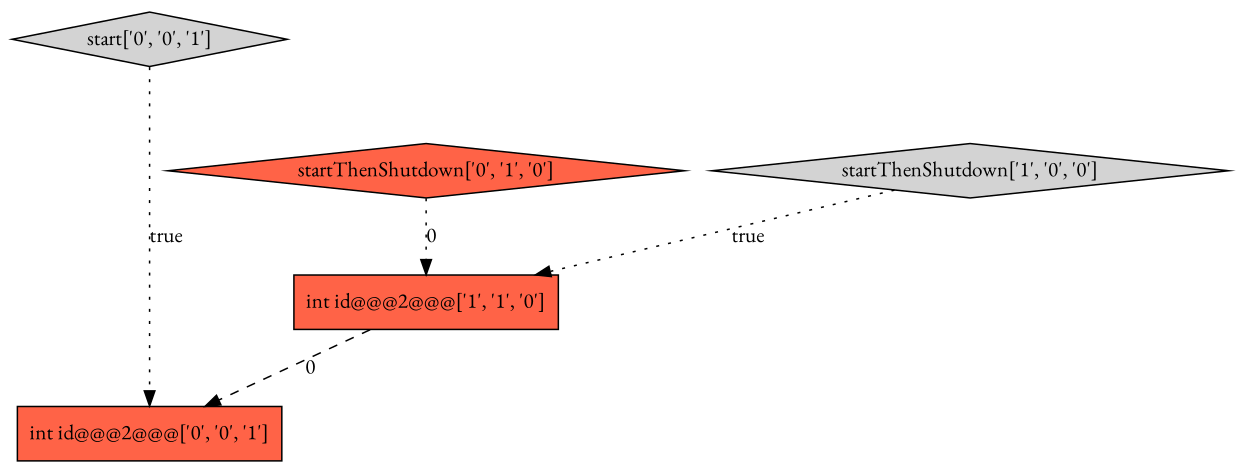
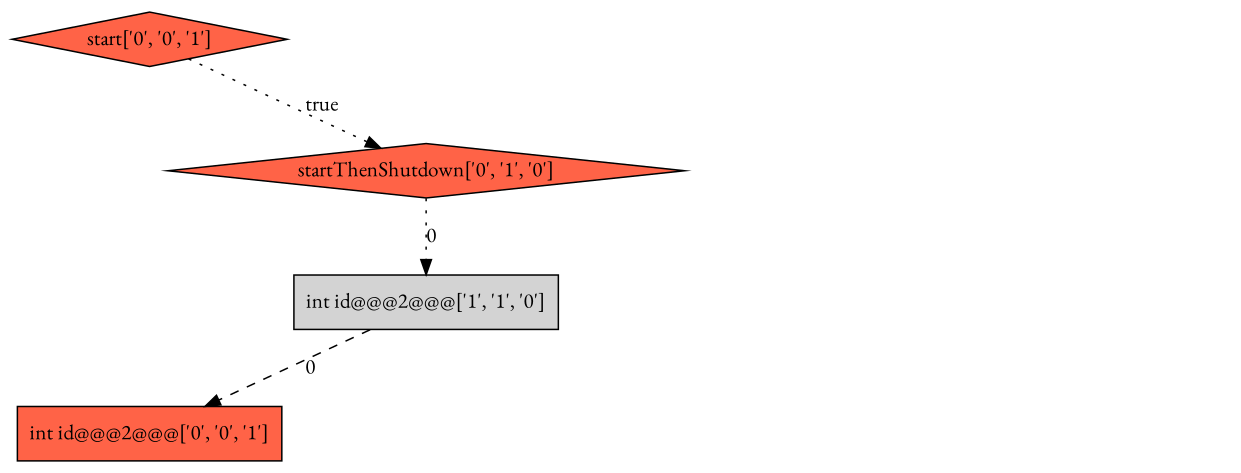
node "start['0', '0', '1']": fillcolor lightgray -> tomato
node "startThenShutdown['1', '0', '0']": removed
edge "start['0', '0', '1']" -> "int id@@@2@@@['0', '0', '1']": now "start['0', '0', '1']" -> "startThenShutdown['0', '1', '0']"
node "int id@@@2@@@['1', '1', '0']": fillcolor tomato -> lightgray
